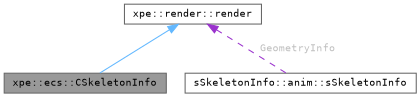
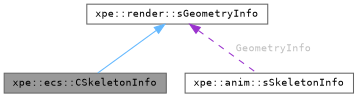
node "xpe::render::render": label "xpe::render::render" -> "xpe::render::sGeometryInfo"
node "sSkeletonInfo::anim::sSkeletonInfo": label "sSkeletonInfo::anim::sSkeletonInfo" -> "xpe::anim::sSkeletonInfo"
